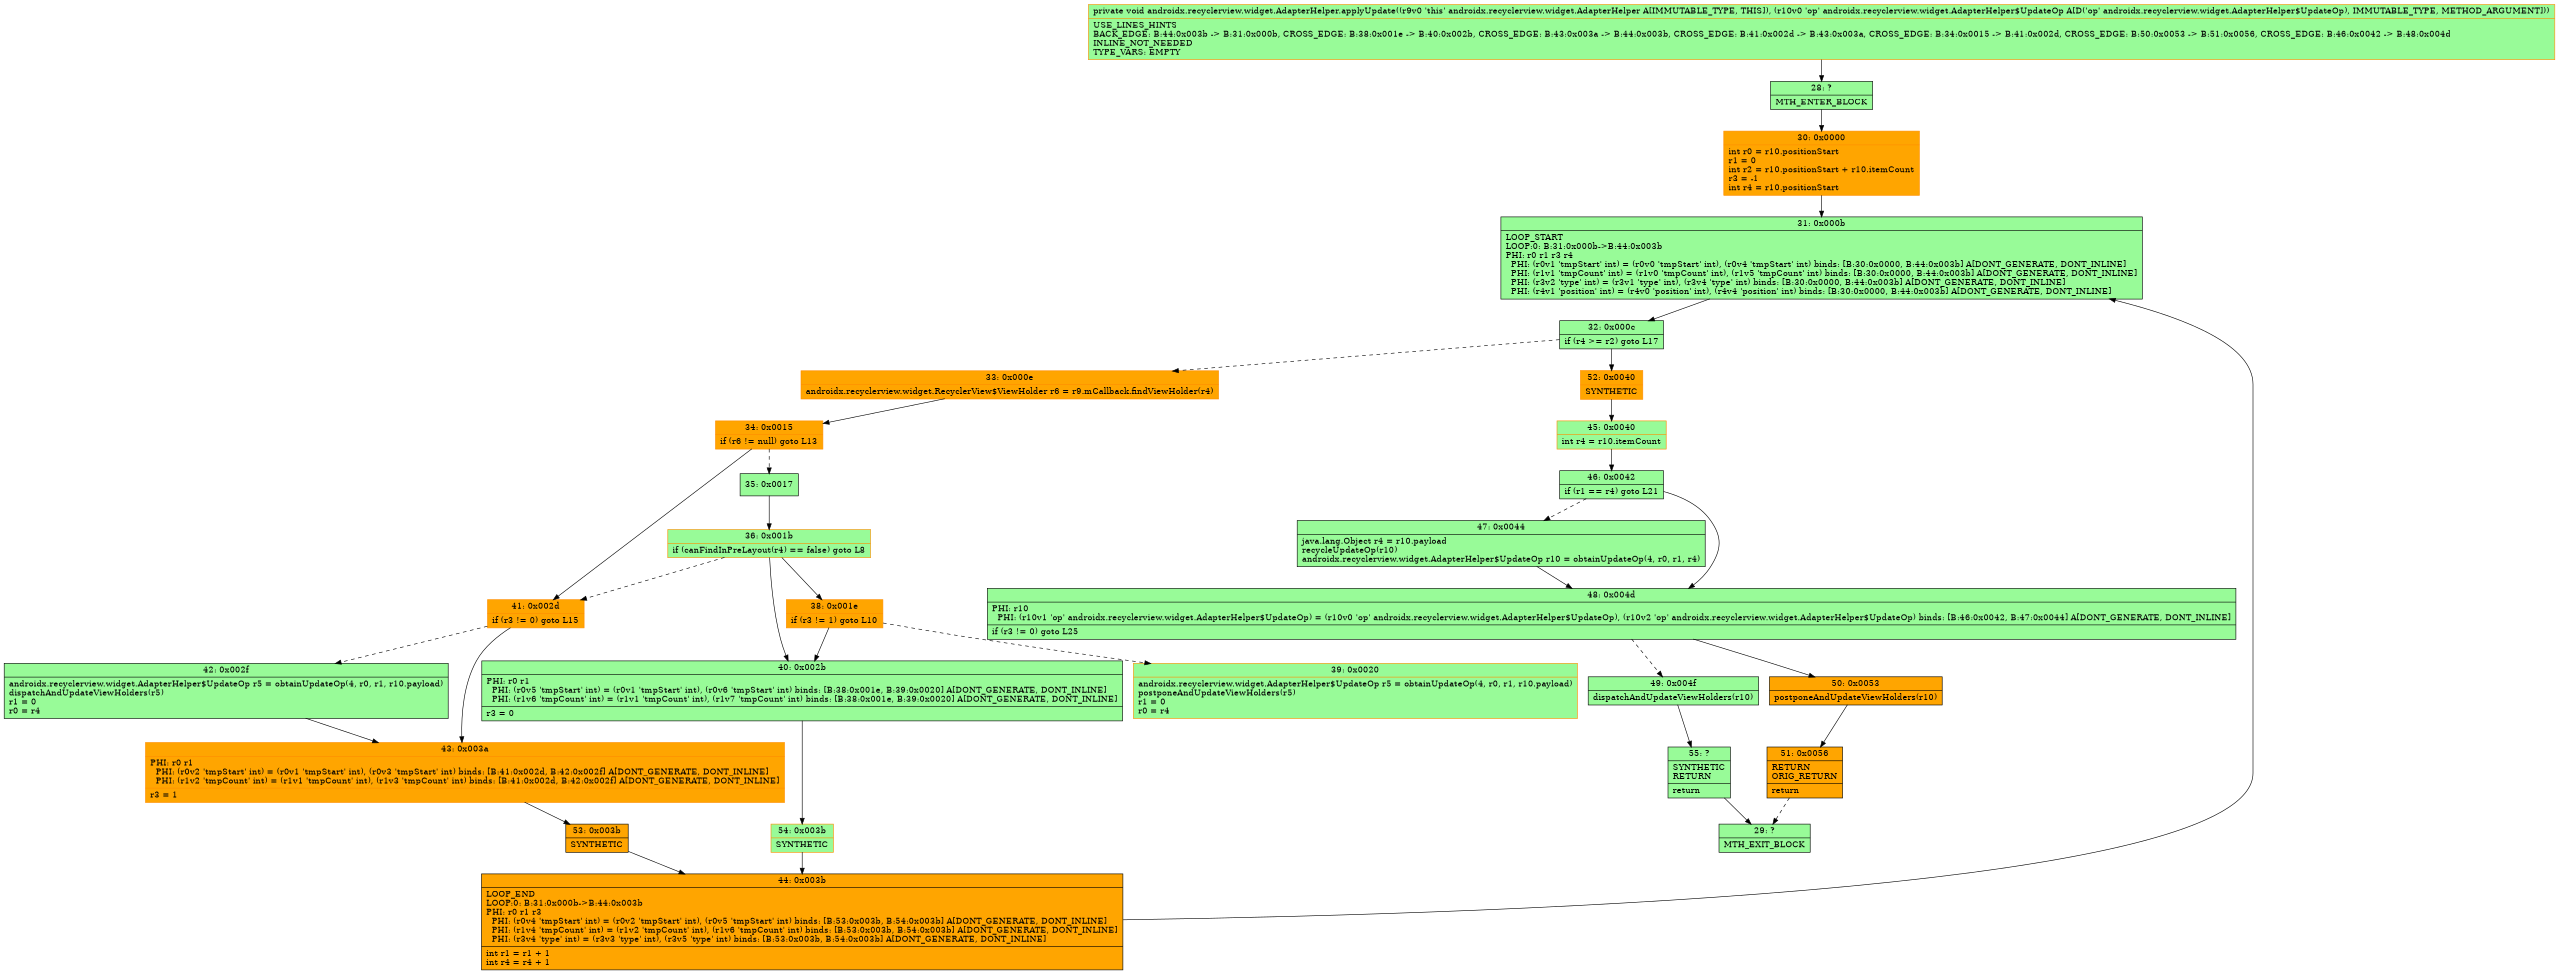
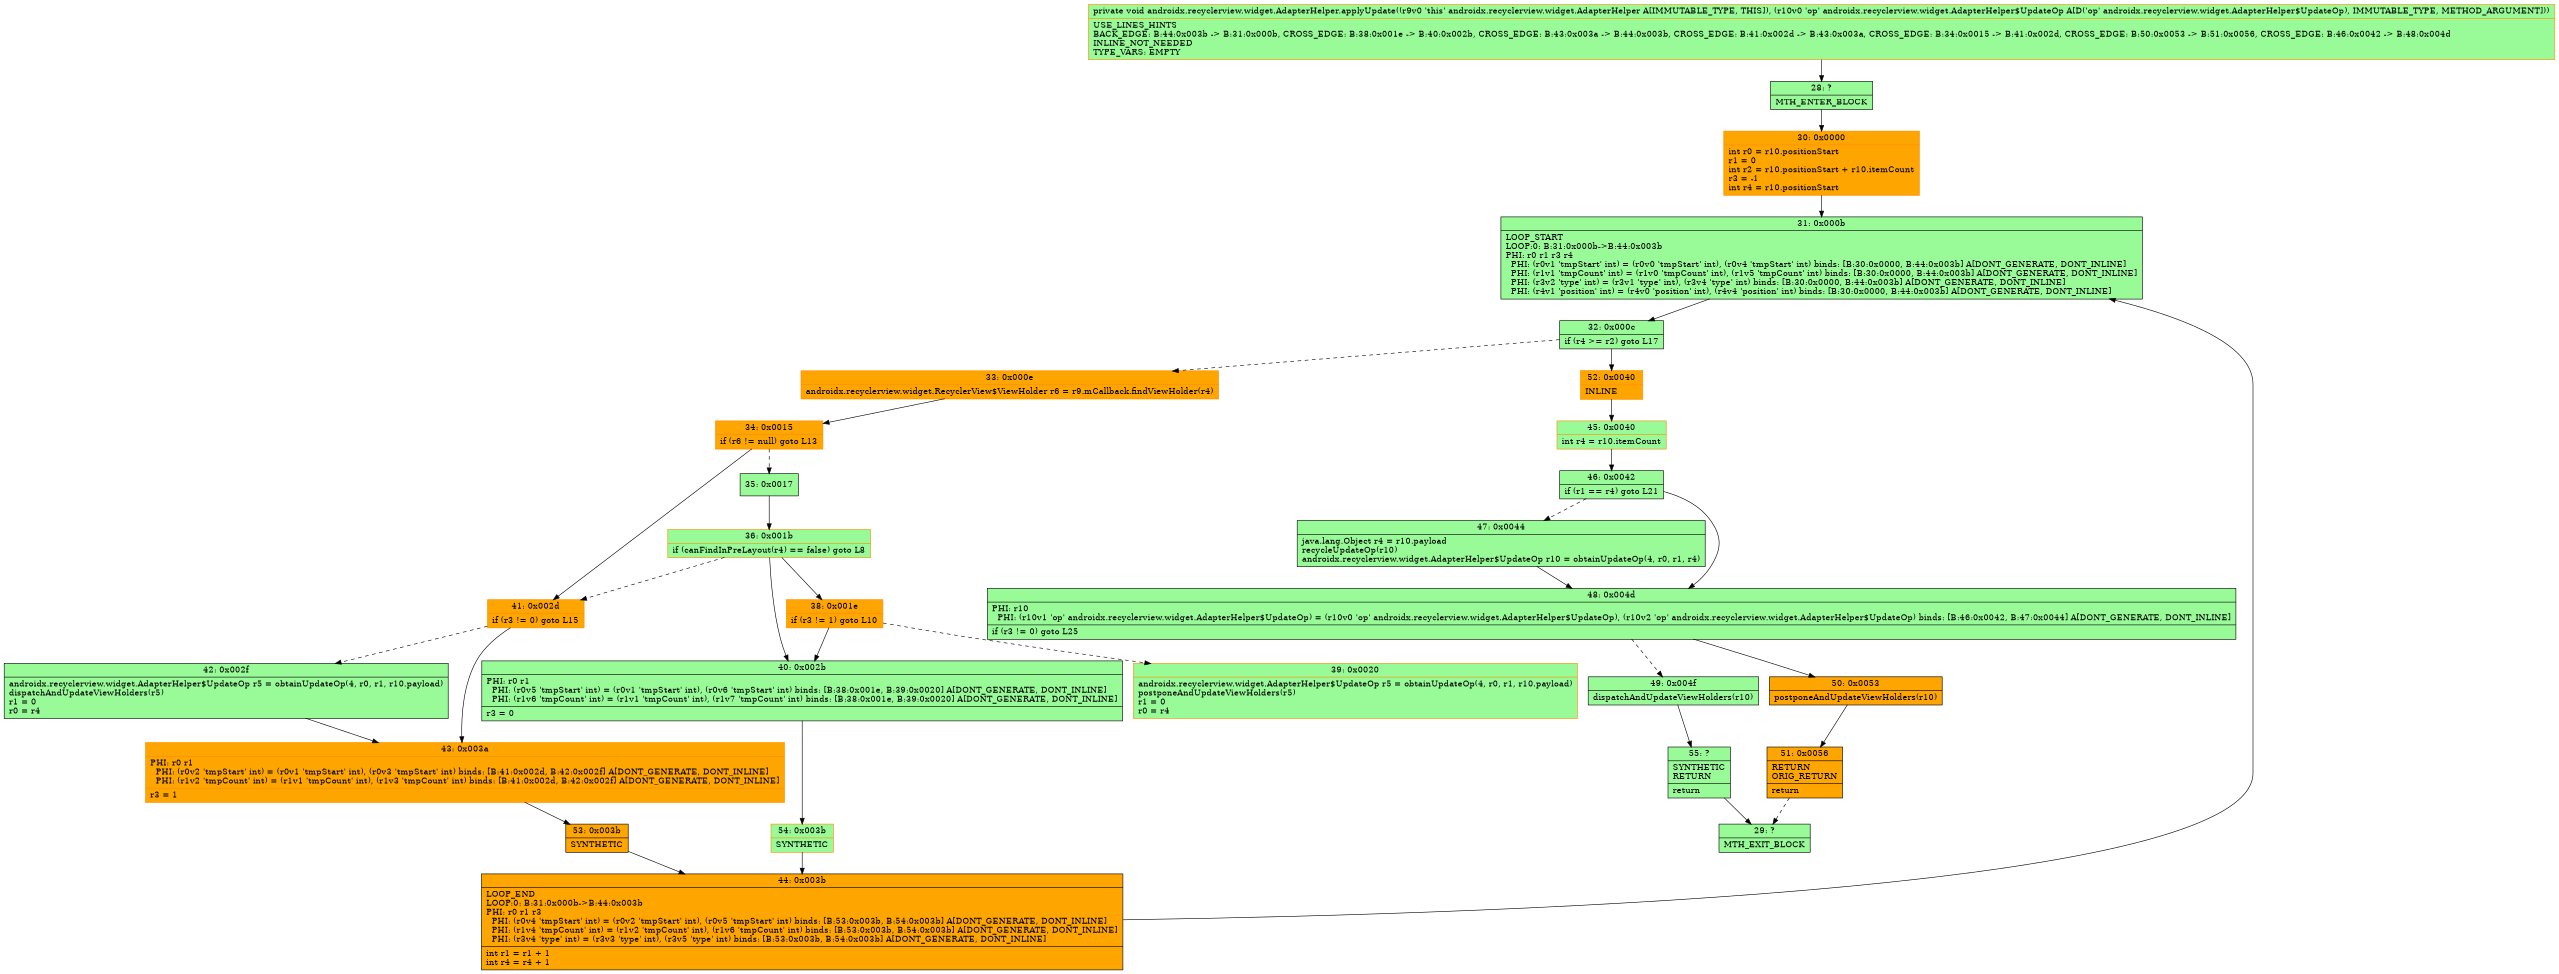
node "52: 0x0040": text "SYNTHETIC" -> "INLINE"
